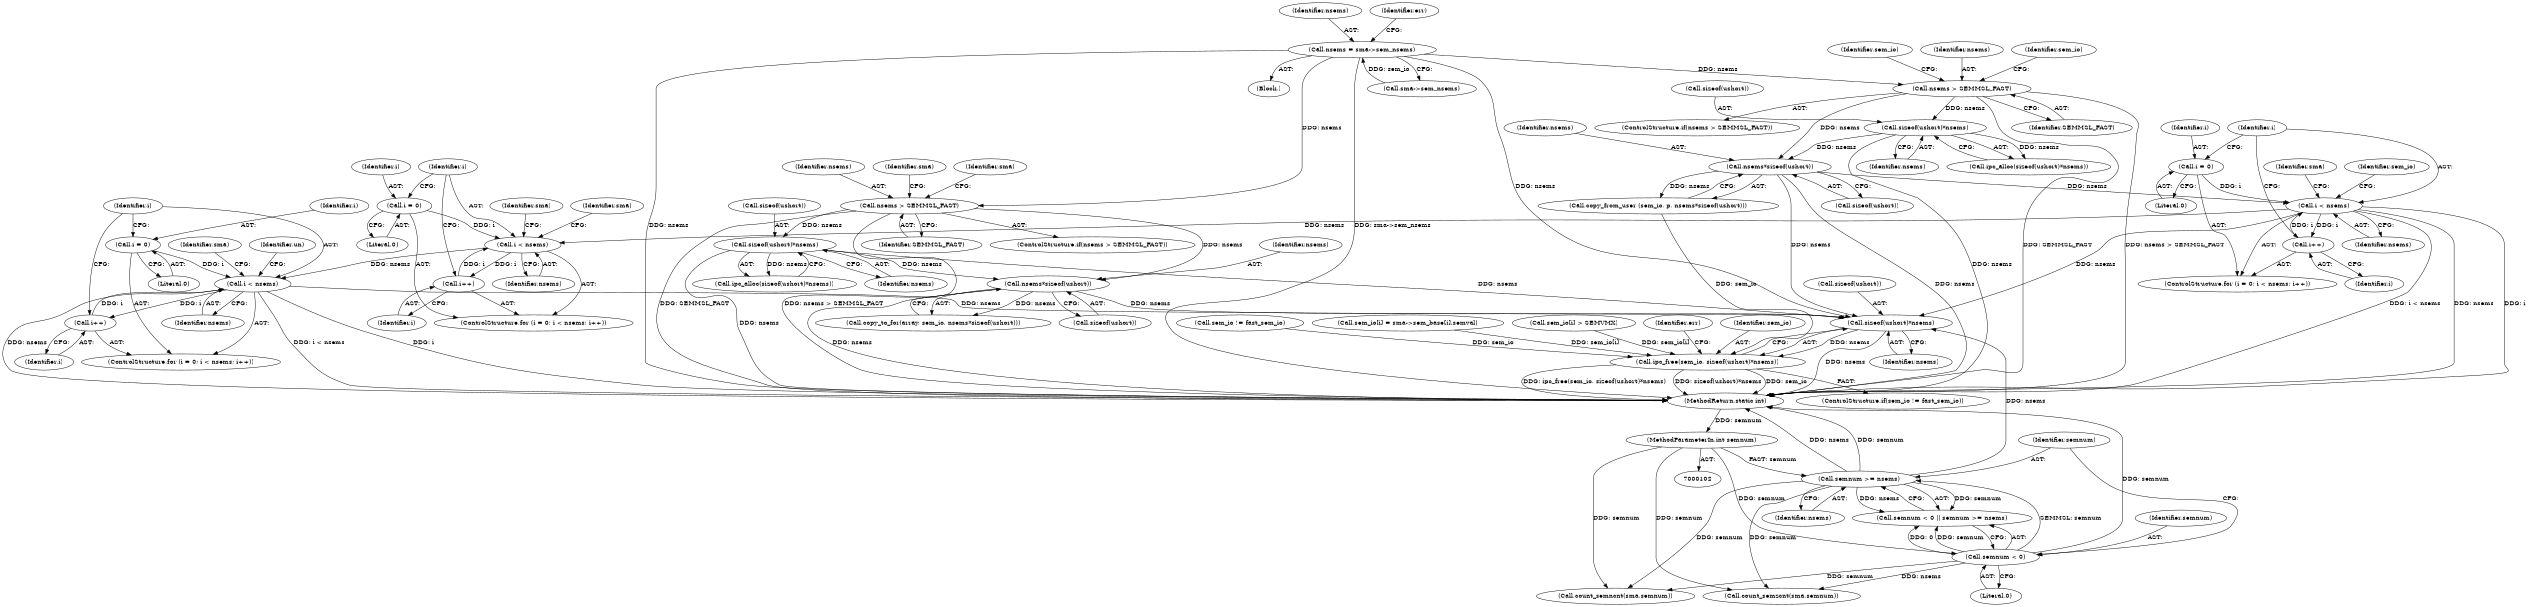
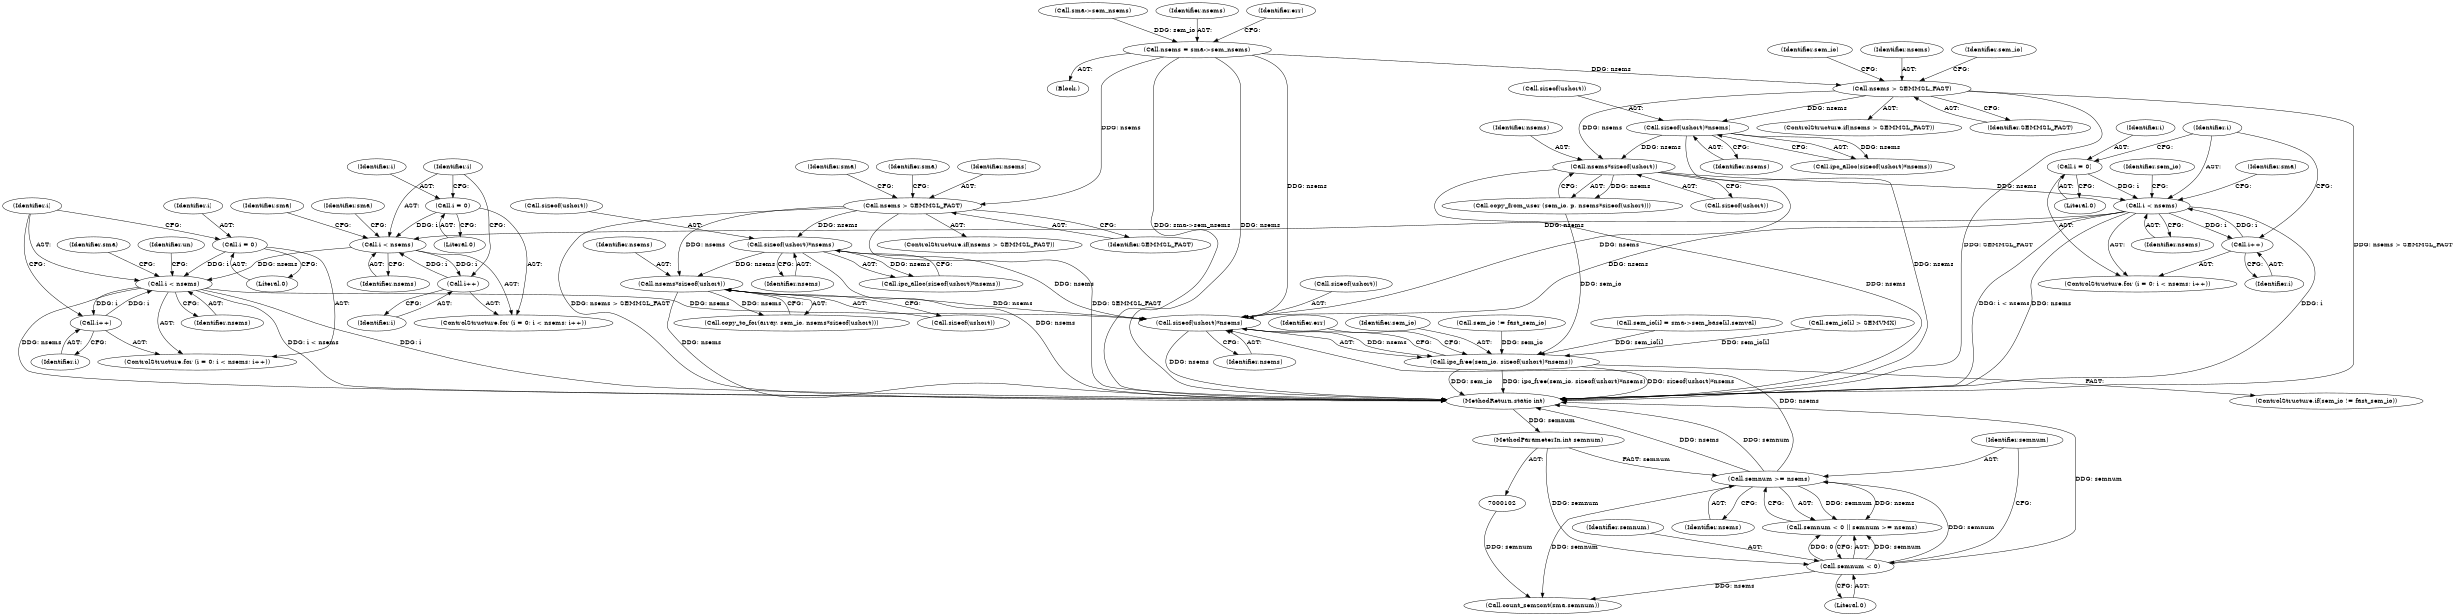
edge "(Call,nsems = sma->sem_nsems)" -> "(Call,sma->sem_nsems)": removed, label "CFG:"
edge "(Call,semnum < 0)" -> "(Call,semnum >= nsems)": label "SEMMSL: semnum" -> "DDG: semnum"
edge "(MethodParameterIn,int semnum)" -> "(Call,count_semzcnt(sma,semnum))": now "7000102" -> "(Call,count_semzcnt(sma,semnum))"
node "(Call,count_semncnt(sma,semnum))": removed
